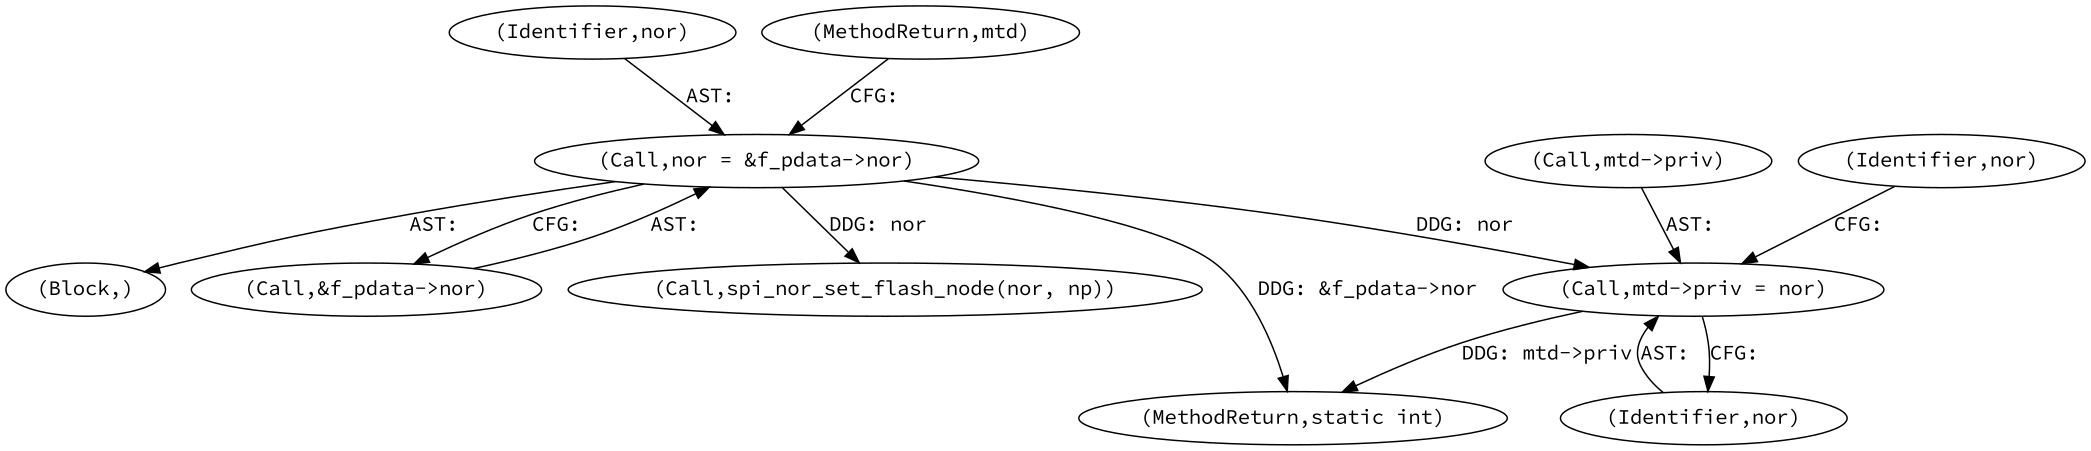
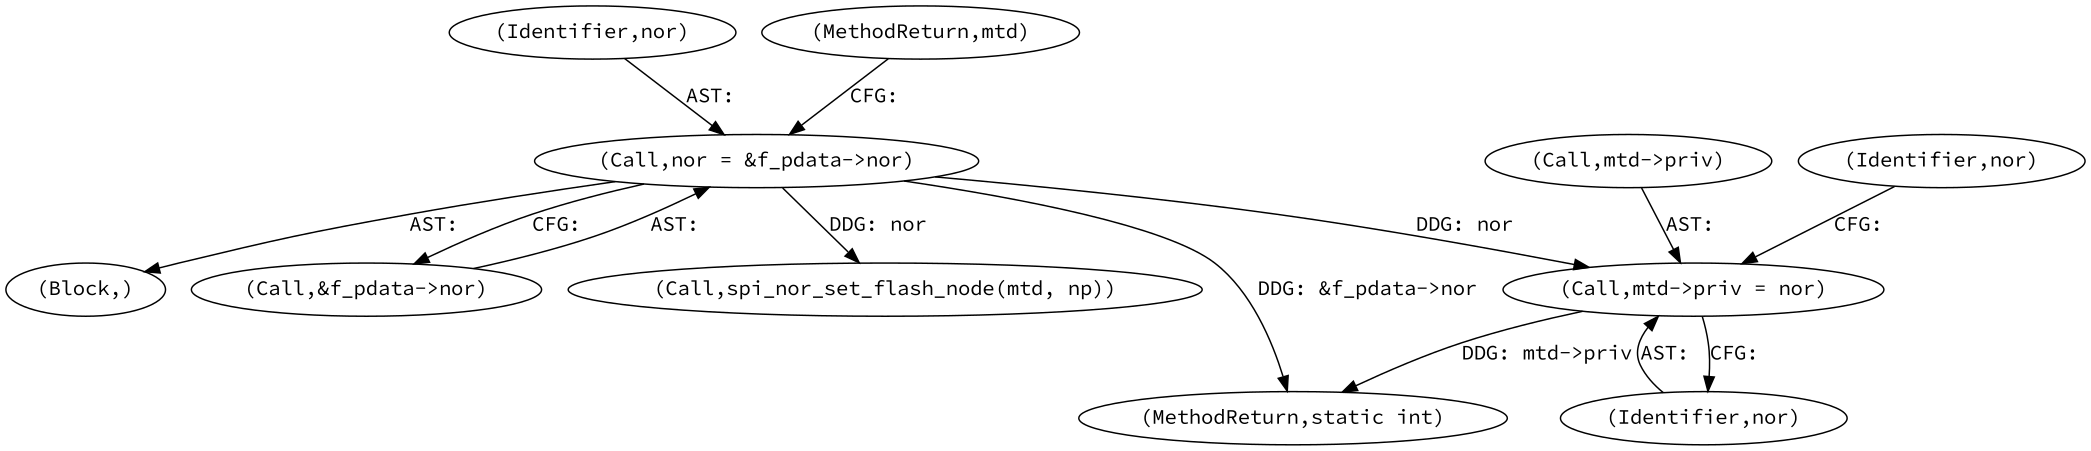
node "(Call,spi_nor_set_flash_node(nor, np))": label "(Call,spi_nor_set_flash_node(nor, np))" -> "(Call,spi_nor_set_flash_node(mtd, np))"
